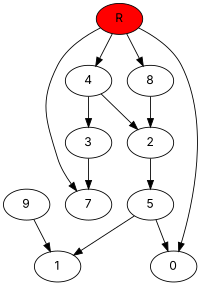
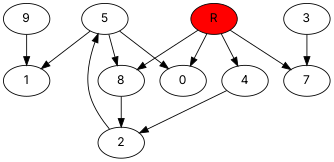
edge "5" -> "8": added
edge "4" -> "3": removed
